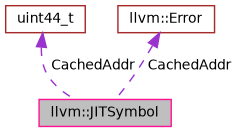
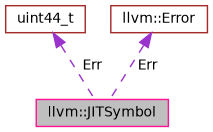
edge "llvm::JITSymbol" -> "uint44_t": label " CachedAddr" -> " Err"
edge "llvm::JITSymbol" -> "llvm::Error": label " CachedAddr" -> " Err"
